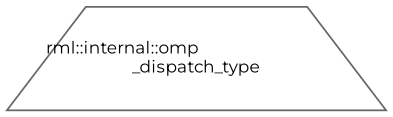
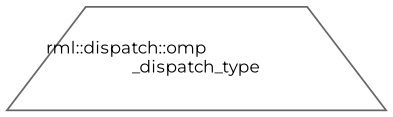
node "rml::internal::omp _dispatch_type": label "rml::internal::omp _dispatch_type" -> "rml::dispatch::omp _dispatch_type"
